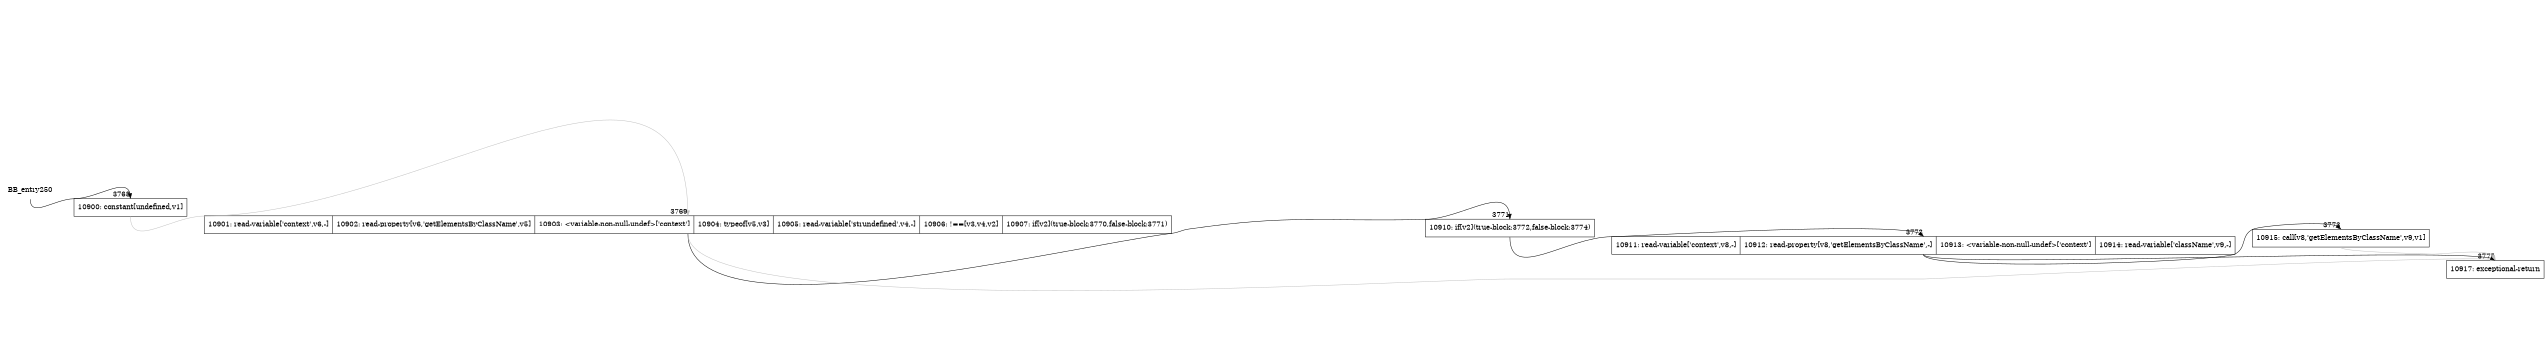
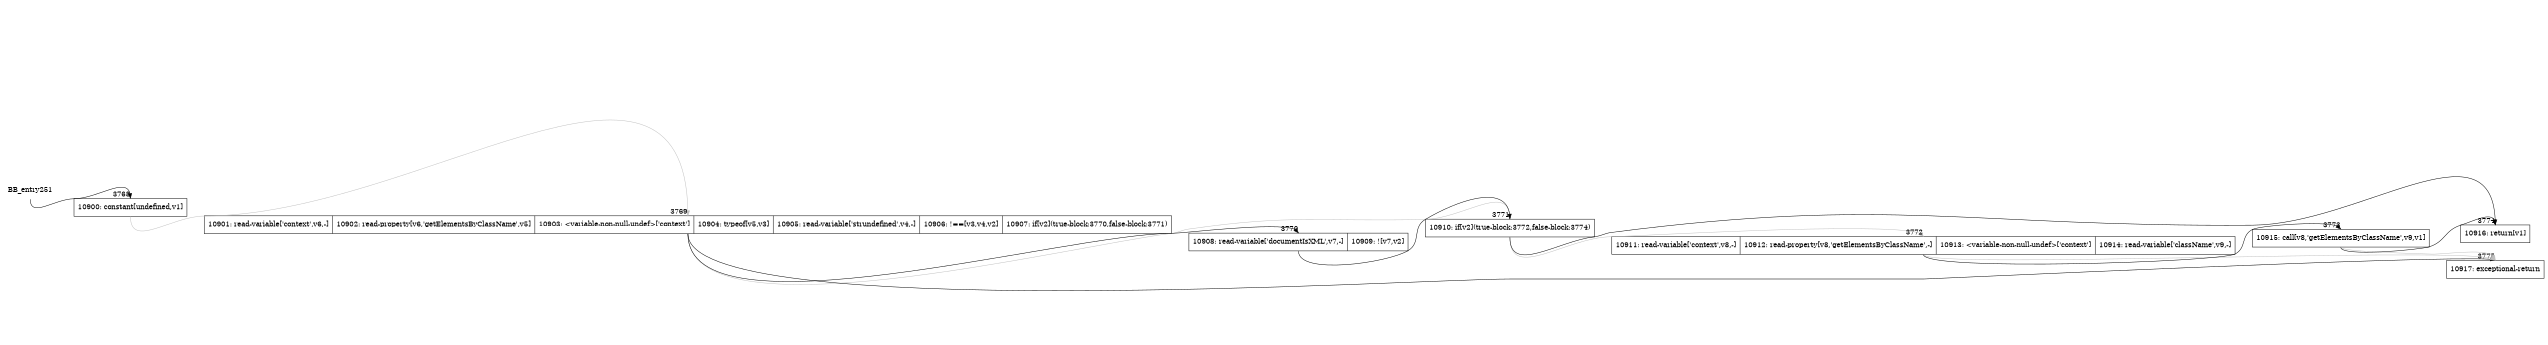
node "BB_entry250": label "BB_entry250" -> "BB_entry251"
edge "10910: if[v2](true-block:3772,false-block:3774)" -> "10911: read-variable['context',v8,-]": color black -> gray
node "10916: return[v1]": added
node "10908: read-variable['documentIsXML',v7,-]": added
edge "10901: read-variable['context',v6,-]" -> "10910: if[v2](true-block:3772,false-block:3774)": color black -> gray
edge "10911: read-variable['context',v8,-]" -> "10917: exceptional-return": color black -> gray
edge "10901: read-variable['context',v6,-]" -> "10917: exceptional-return": color gray -> black
